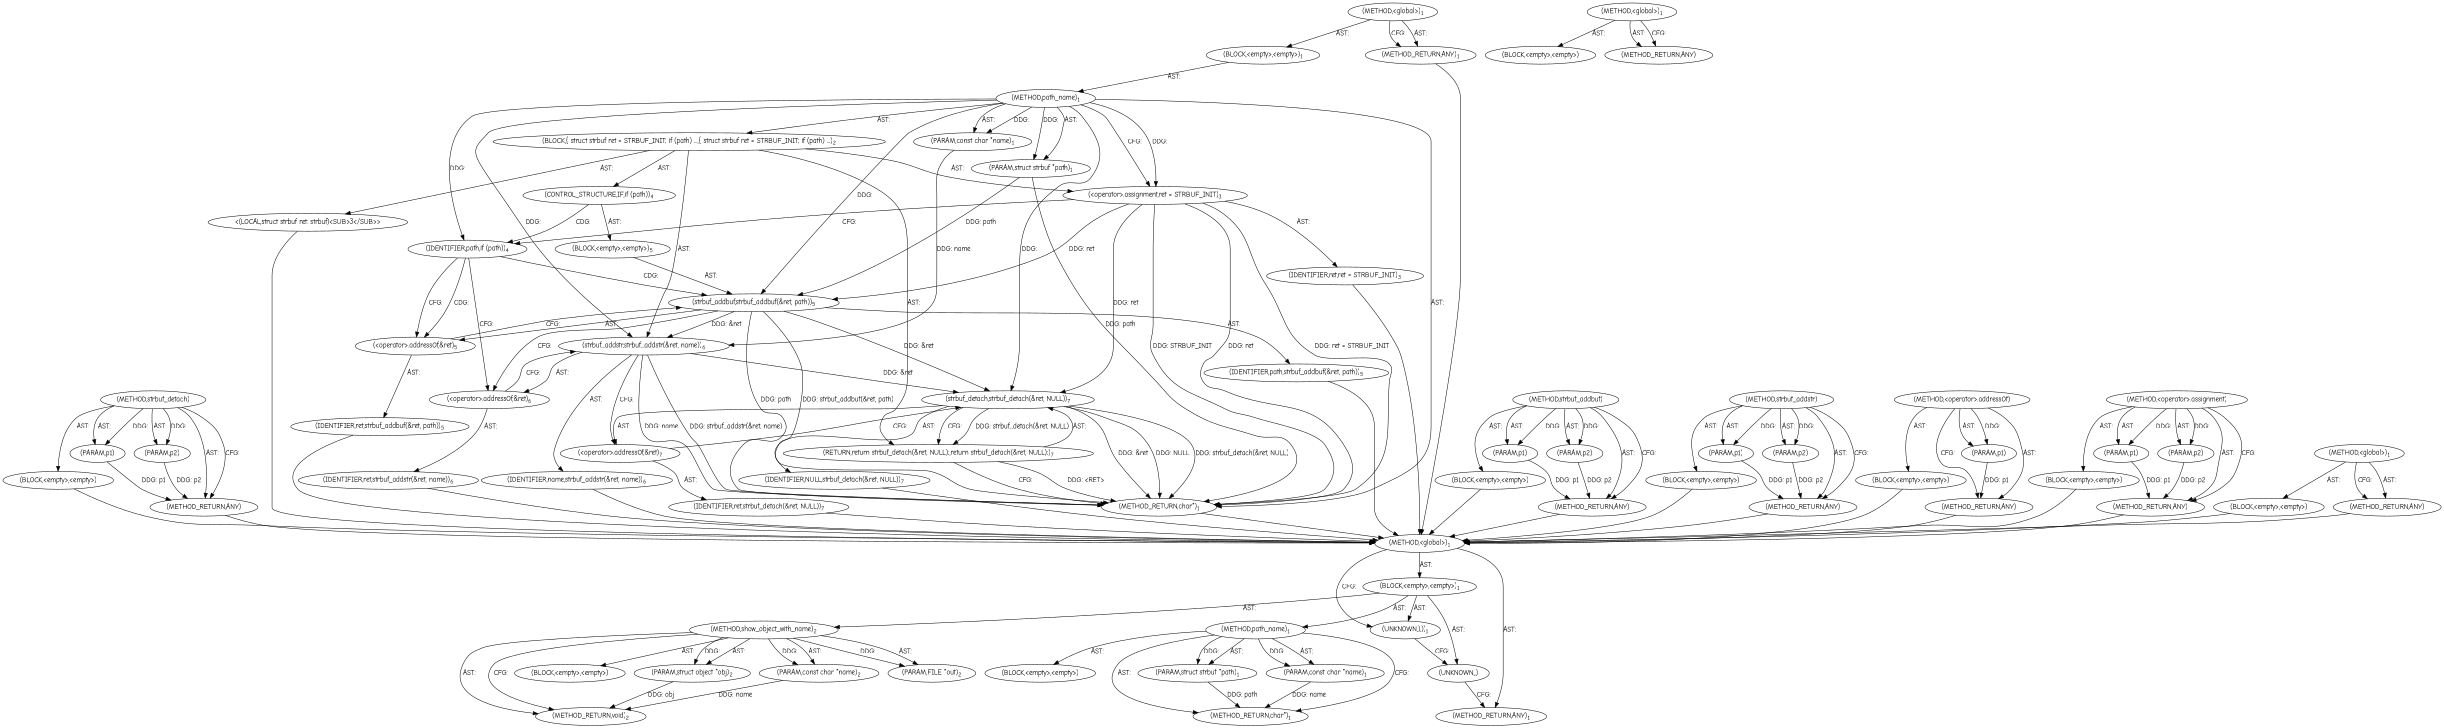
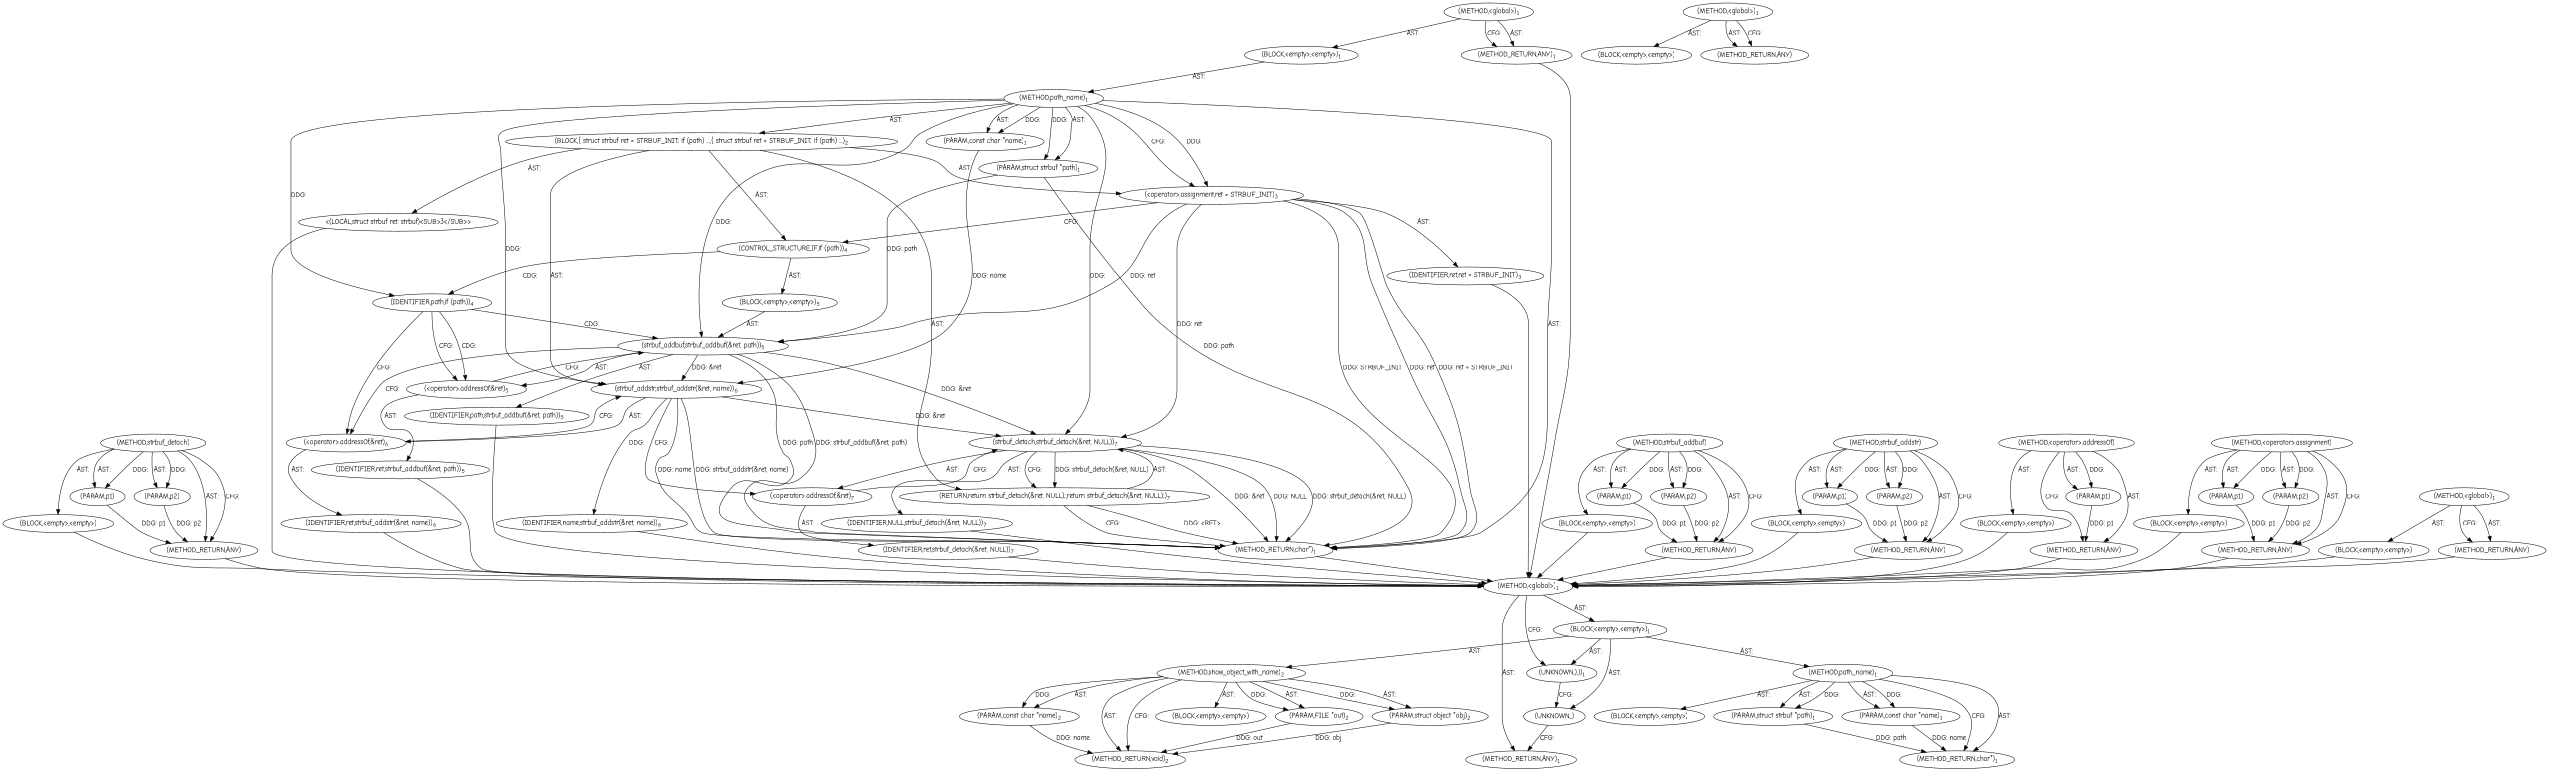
edge "(<operator>.assignment,ret = STRBUF_INIT)" -> "(IDENTIFIER,path,if (path))": now "(<operator>.assignment,ret = STRBUF_INIT)" -> "(CONTROL_STRUCTURE,IF,if (path))"
edge "(strbuf_addstr,strbuf_addstr(&ret, name))" -> "(IDENTIFIER,name,strbuf_addstr(&ret, name))": label "AST: " -> "DDG: "
edge "(PARAM,FILE *out)" -> "(METHOD_RETURN,void)": added, label "DDG: out"
